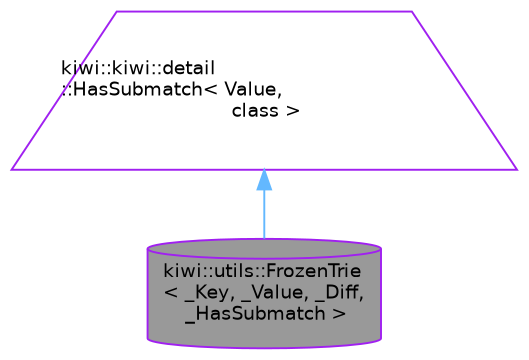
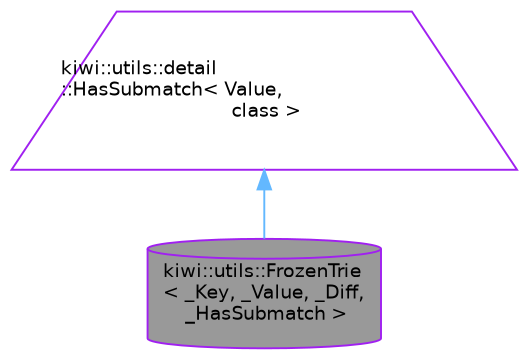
node "kiwi::kiwi::detail ::HasSubmatch< Value, class >": label "kiwi::kiwi::detail ::HasSubmatch< Value, class >" -> "kiwi::utils::detail ::HasSubmatch< Value, class >"
